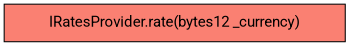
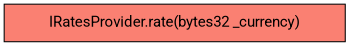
node "IRatesProvider.rate(bytes12 _currency)": label "IRatesProvider.rate(bytes12 _currency)" -> "IRatesProvider.rate(bytes32 _currency)"
